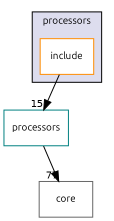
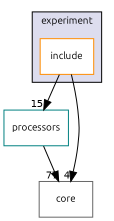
cluster "processors": label "processors" -> "experiment"
edge "include" -> "core": added
